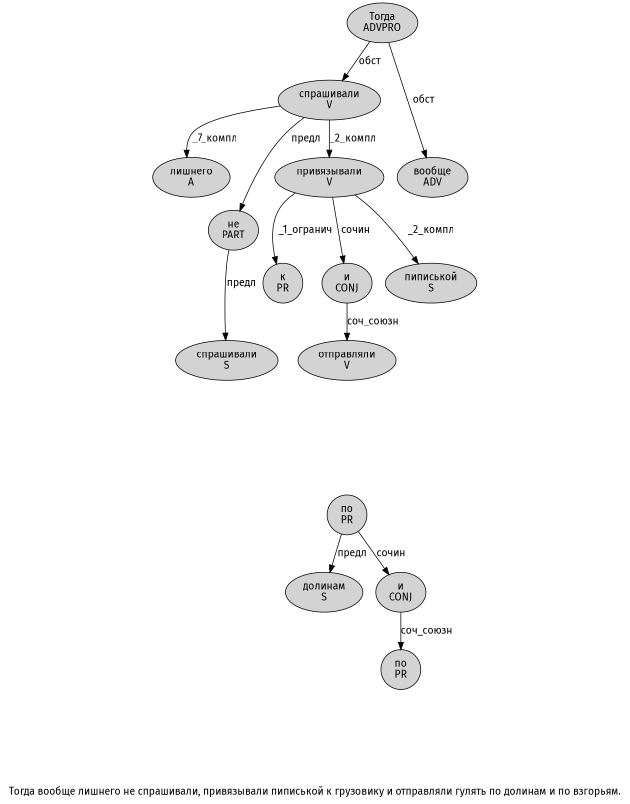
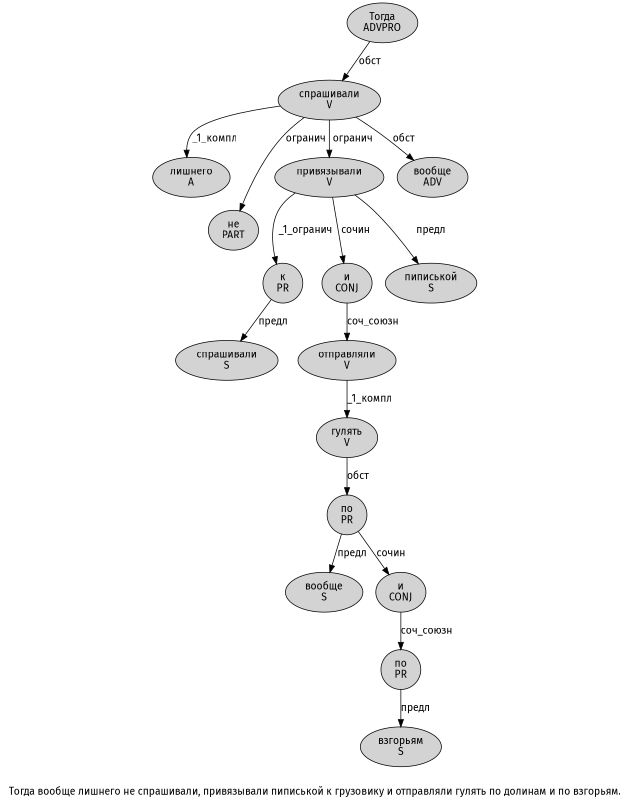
edge "Тогда ADVPRO" -> "вообще ADV": now "спрашивали V" -> "вообще ADV"
edge "спрашивали V" -> "лишнего A": label "_7_компл" -> "_1_компл"
edge "спрашивали V" -> "не PART": label "предл" -> "огранич"
edge "спрашивали V" -> "привязывали V": label "_2_компл" -> "огранич"
edge "привязывали V" -> "пиписькой S": label "_2_компл" -> "предл"
edge "не PART" -> "спрашивали S": now "к PR" -> "спрашивали S"
node "гулять V": added
node "долинам S": label "долинам S" -> "вообще S"
node "взгорьям S": added
